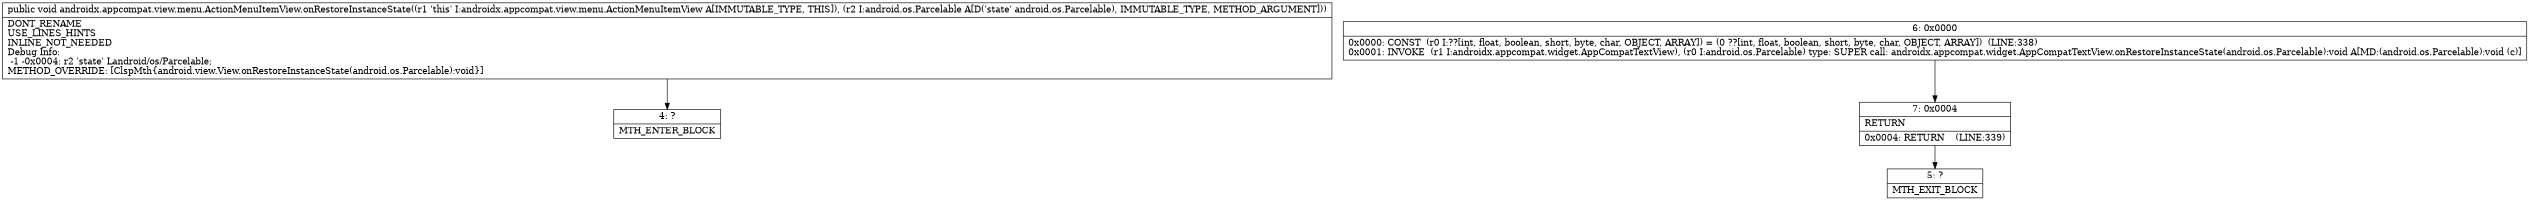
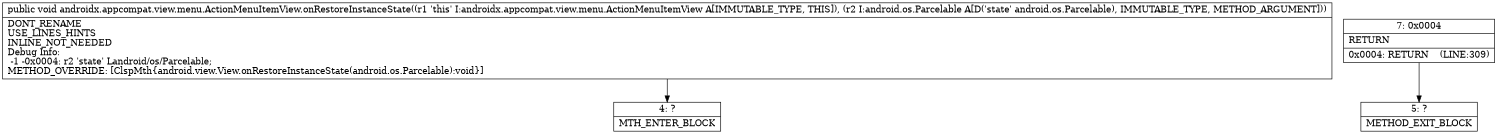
node "6: 0x0000": removed
node "7: 0x0004": text "0x0004: RETURN    (LINE:339)" -> "0x0004: RETURN    (LINE:309)"
node "5: ?": text "MTH_EXIT_BLOCK" -> "METHOD_EXIT_BLOCK"
